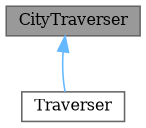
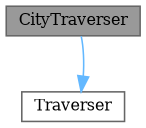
edge "Traverser" -> "CityTraverser": reversed
